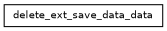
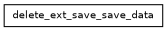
node "delete_ext_save_data_data": label "delete_ext_save_data_data" -> "delete_ext_save_save_data"
